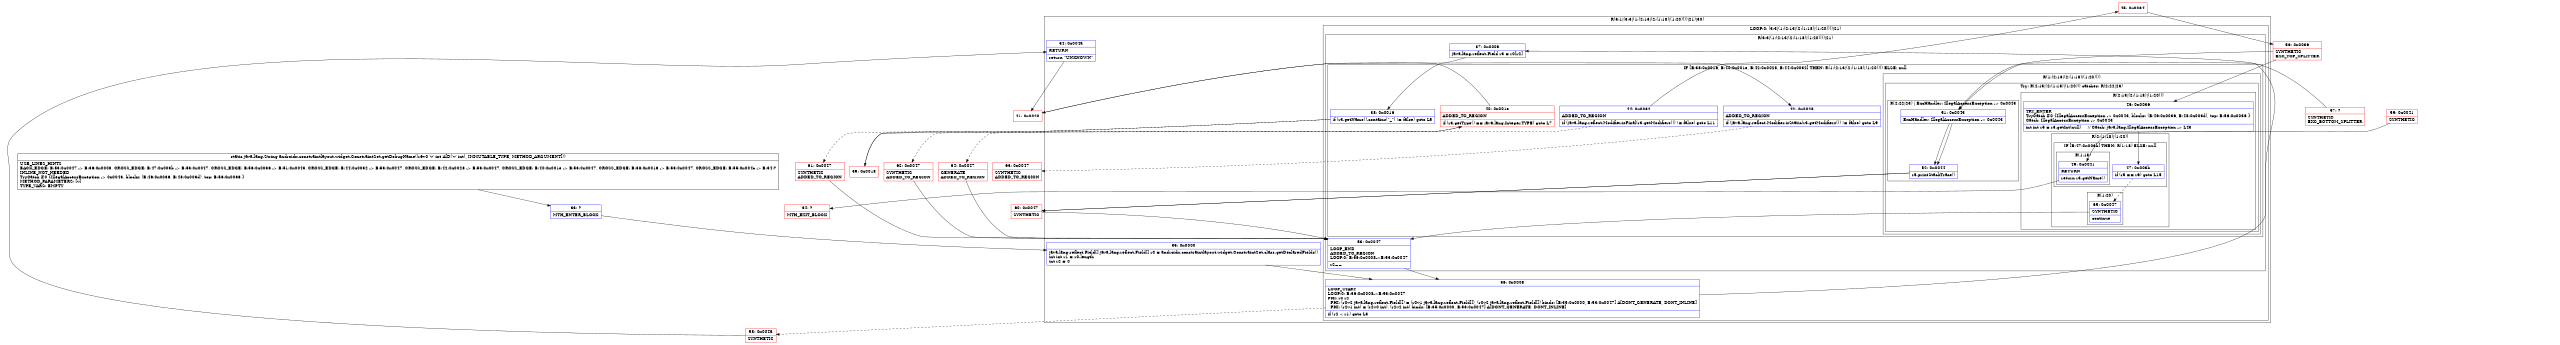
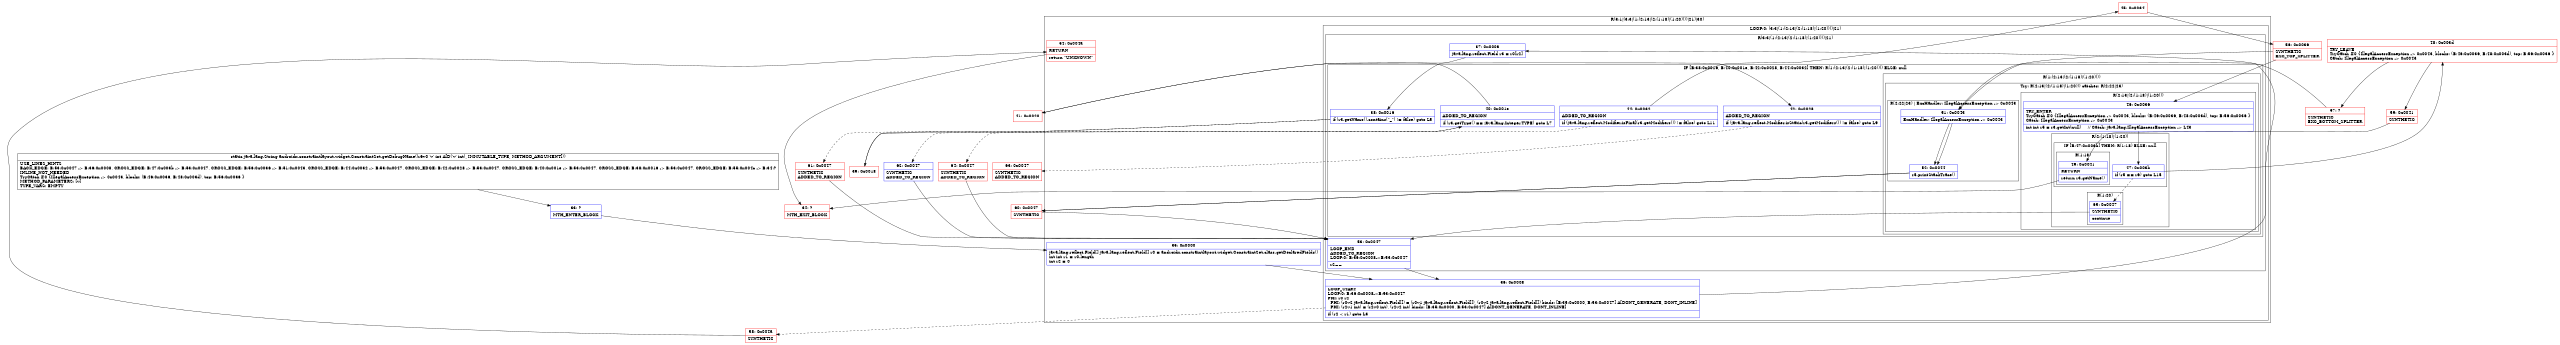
node "54: 0x004a": color blue -> red
node "48: 0x003d": added
edge "54: 0x004a" -> "41: 0x0020": now "54: 0x004a" -> "34: ?"
node "40: 0x001e": color red -> blue
node "62: 0x0047": color red -> blue
node "64: 0x0047": text "GENERATE" -> "SYNTHETIC"
